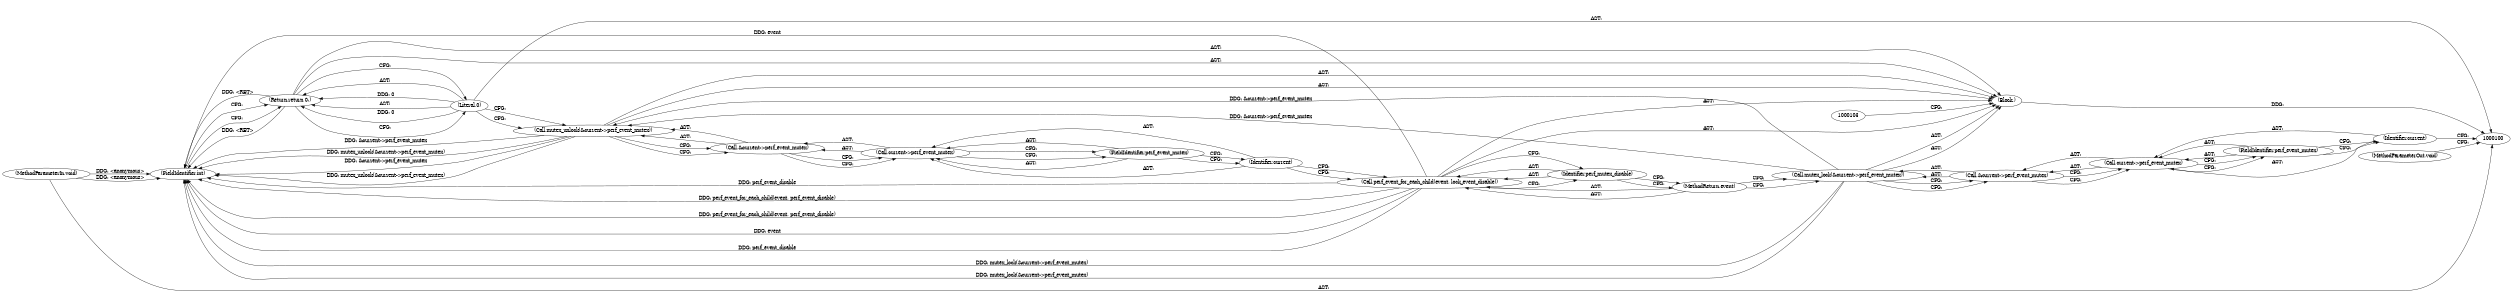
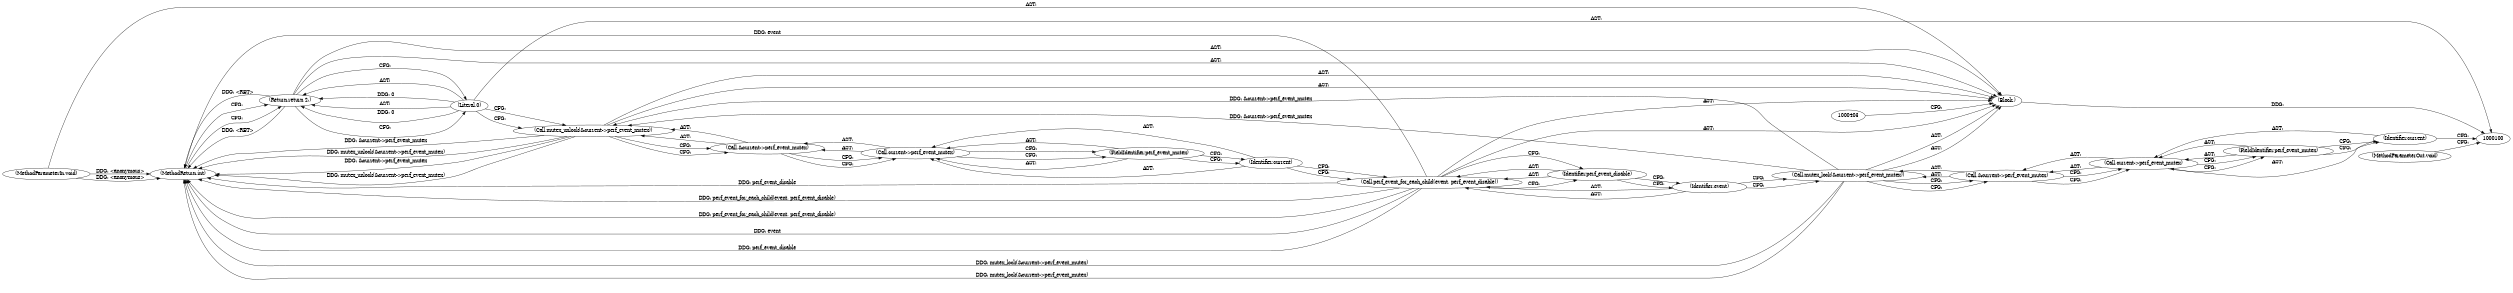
node "(Return,return 0;)": label "(Return,return 0;)" -> "(Return,return 2;)"
node "1000103": label "1000103" -> "1000403"
node "(FieldIdentifier,int)": label "(FieldIdentifier,int)" -> "(MethodReturn,int)"
node "(Identifier,perf_mutex_disable)": label "(Identifier,perf_mutex_disable)" -> "(Identifier,perf_event_disable)"
node "(Call,perf_event_for_each_child(event, lock_event_disable))": label "(Call,perf_event_for_each_child(event, lock_event_disable))" -> "(Call,perf_event_for_each_child(event, perf_event_disable))"
node "(MethodReturn,event)": label "(MethodReturn,event)" -> "(Identifier,event)"
edge "(MethodParameterIn,void)" -> "1000100": now "(MethodParameterIn,void)" -> "(Block,)"
